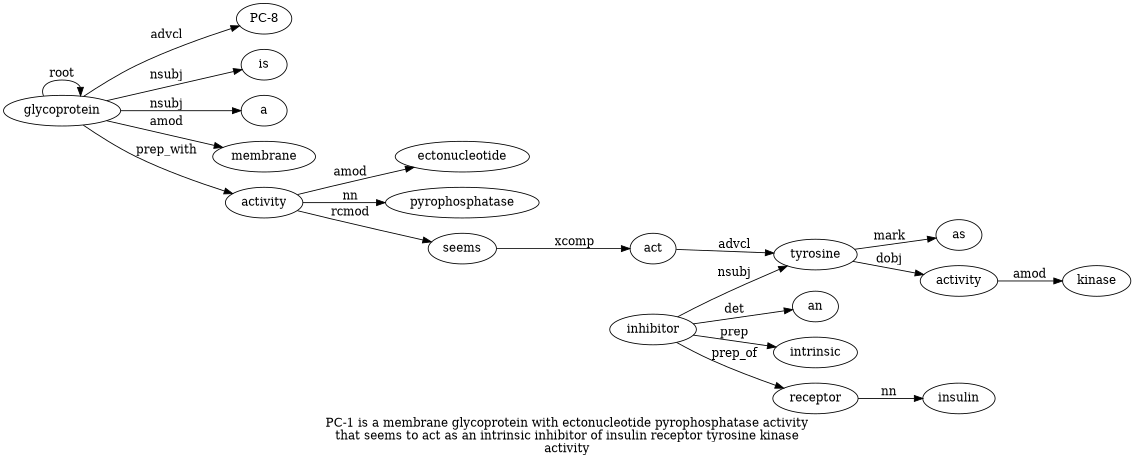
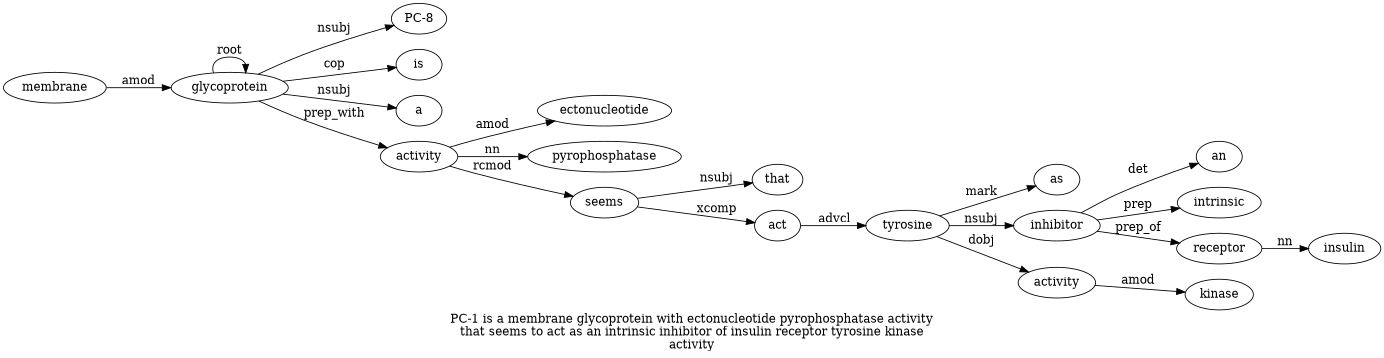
edge "glycoprotein" -> "PC-8": label "advcl" -> "nsubj"
edge "glycoprotein" -> "is": label "nsubj" -> "cop"
edge "glycoprotein" -> "membrane": reversed
node "that": added
edge "inhibitor" -> "tyrosine": reversed
